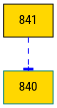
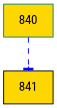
edge "841" -> "840": reversed
